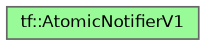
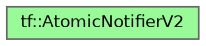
node "tf::AtomicNotifierV1": label "tf::AtomicNotifierV1" -> "tf::AtomicNotifierV2"
